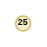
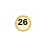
node "25": label "25" -> "26"
